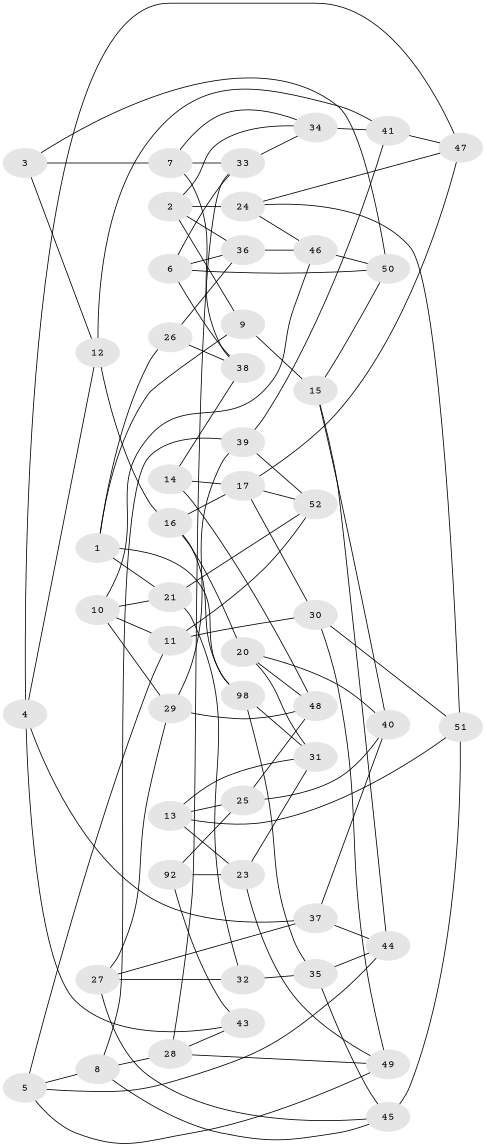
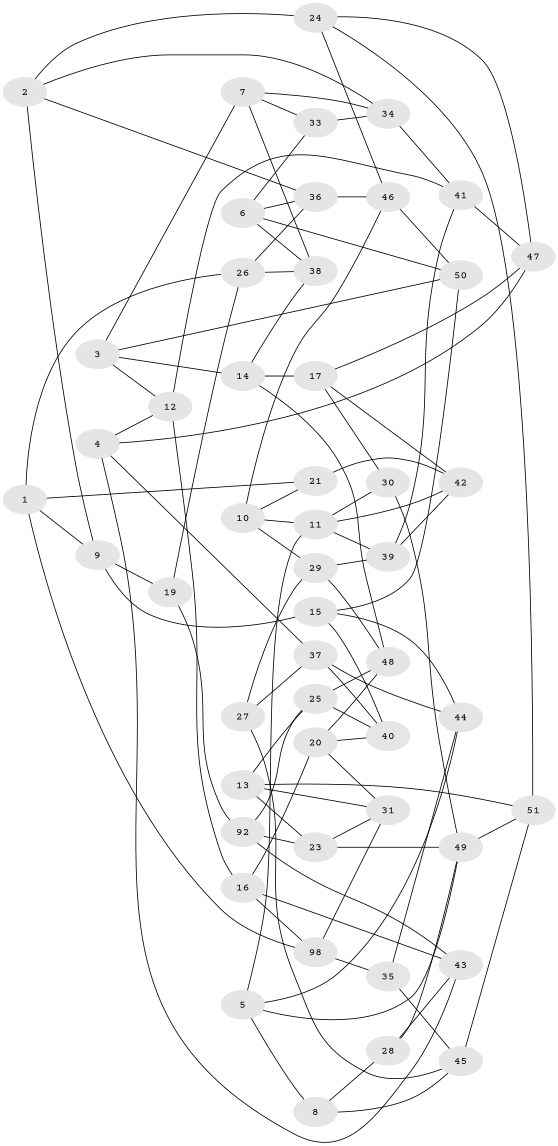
edge "3" -- "14": added
edge "17" -- "16": now "43" -- "16"
node "52": label "52" -> "42"
node "19": added
edge "33" -- "28": removed
edge "30" -- "51": now "49" -- "51"
edge "39" -- "8": now "39" -- "11"
node "32": removed
